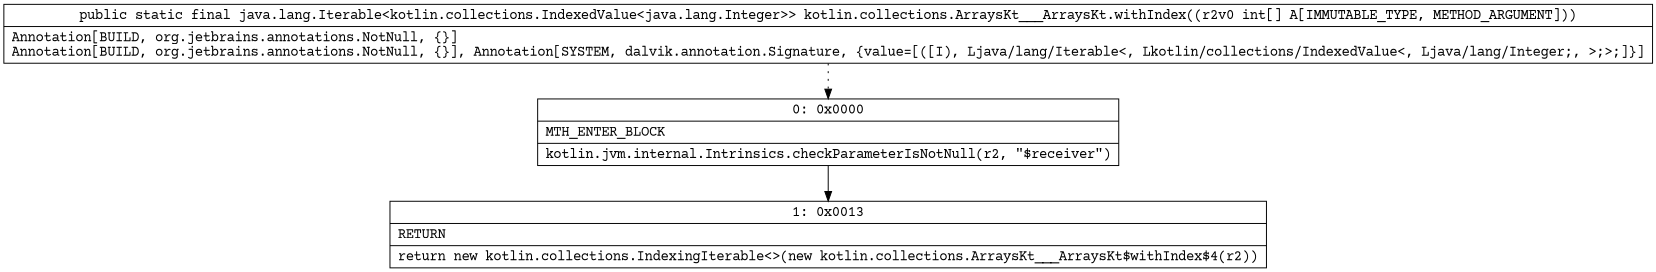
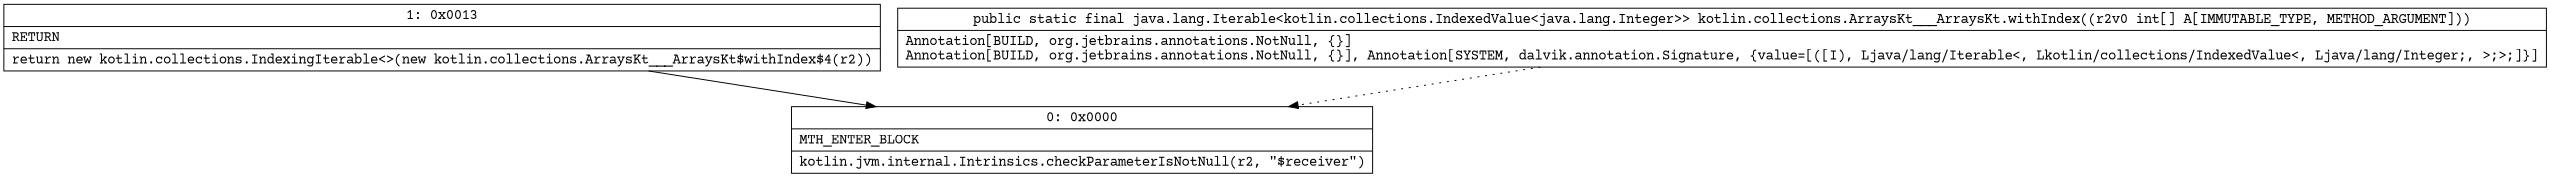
edge "0: 0x0000" -> "1: 0x0013": reversed
